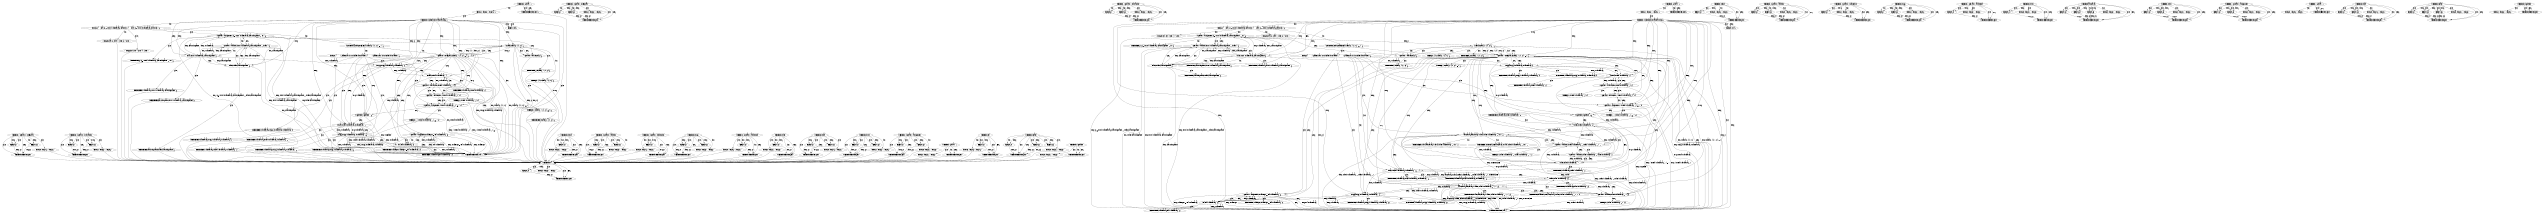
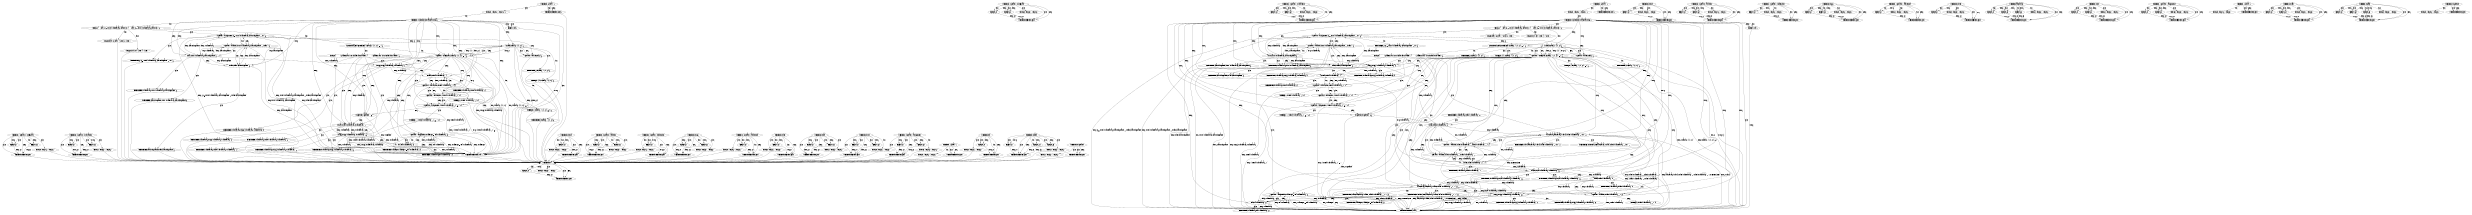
node "(LITERAL,1,strlen(t1_line_array) + strlen(t1_buf_array) + 1)": removed
